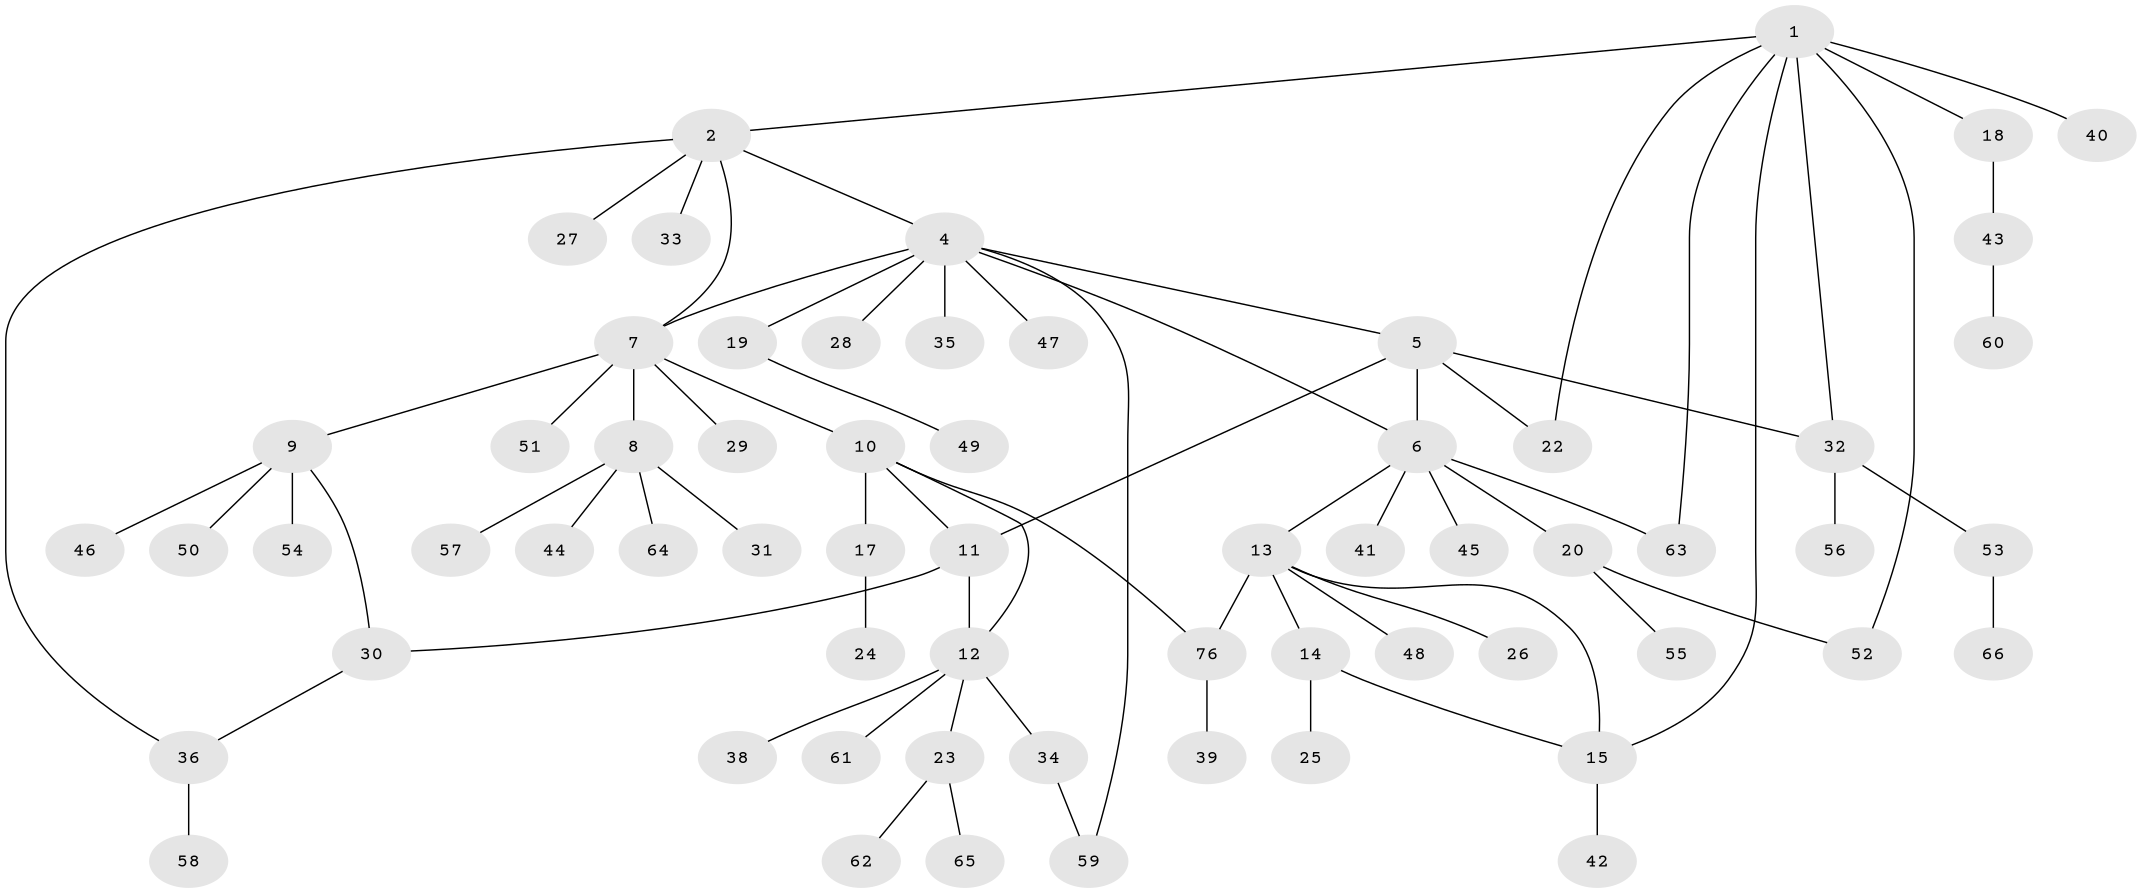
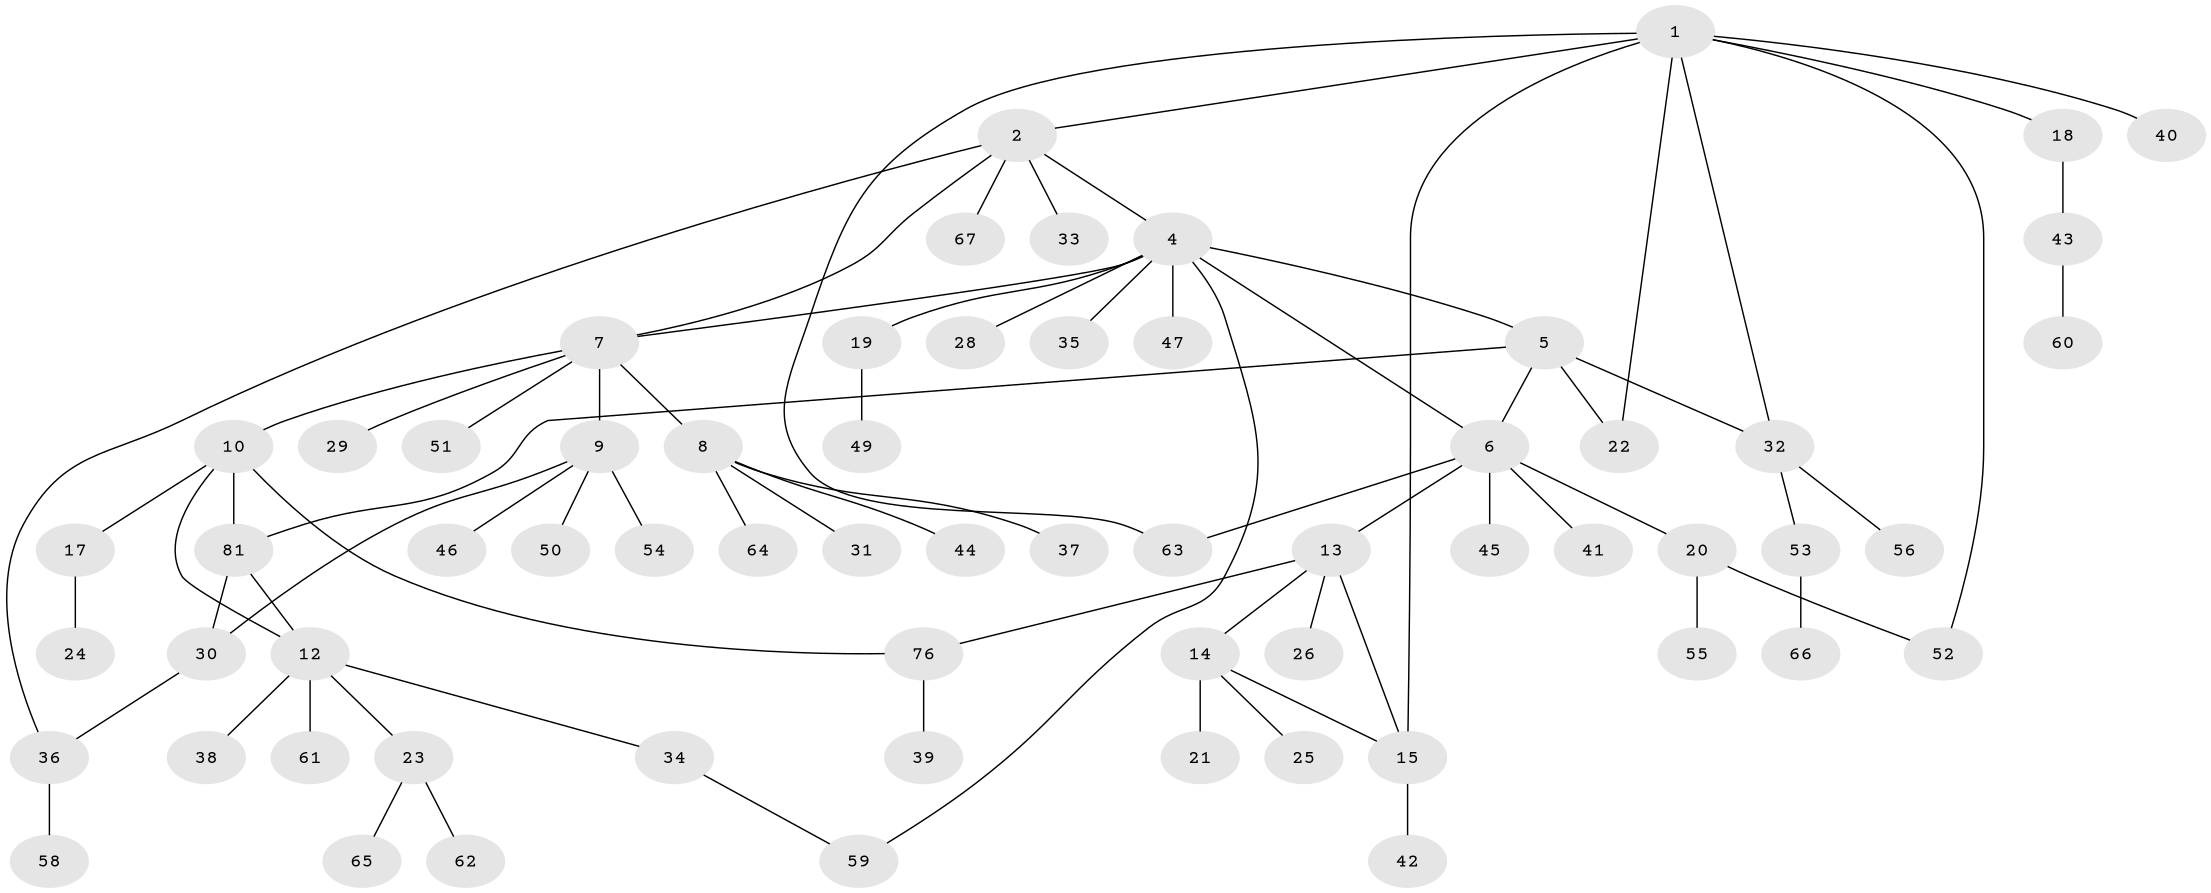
node "27": label "27" -> "67"
node "57": label "57" -> "37"
node "11": label "11" -> "81"
node "48": removed
node "21": added
